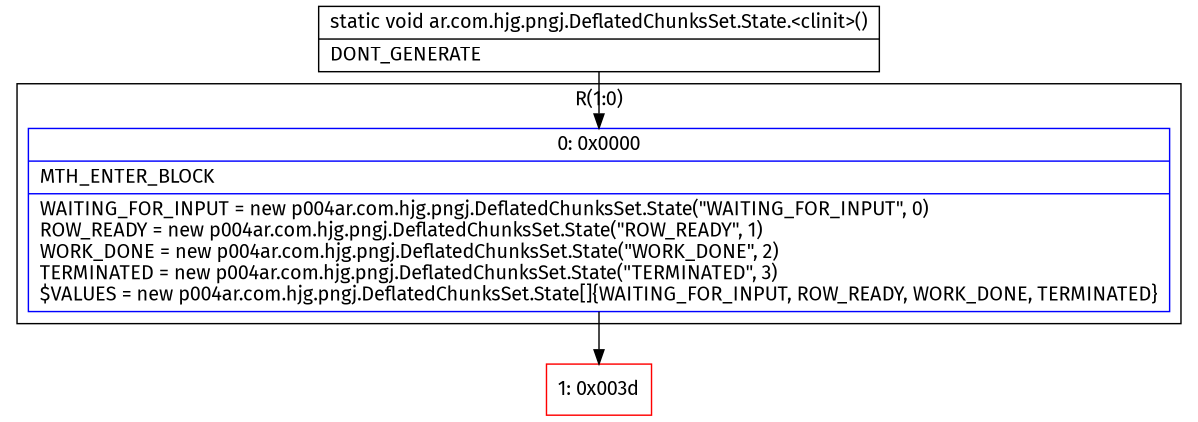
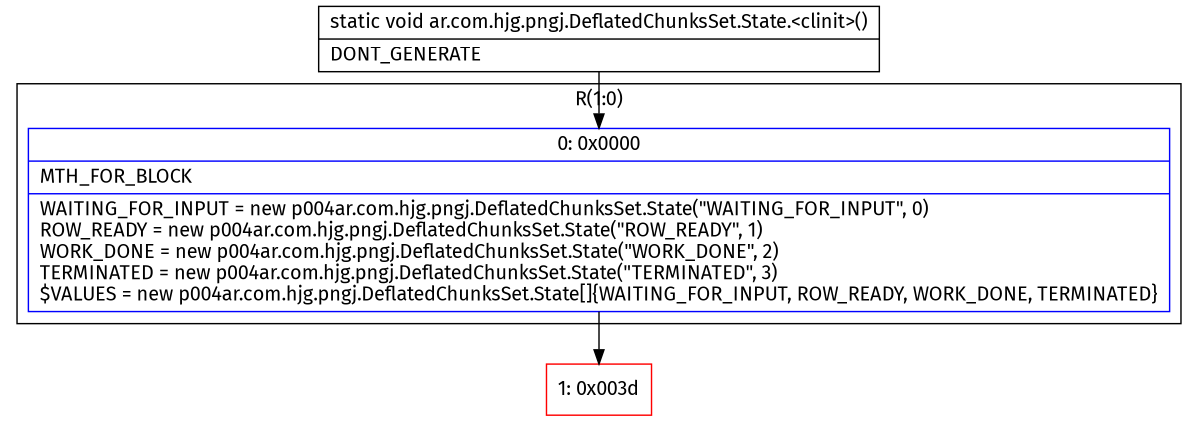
node "0: 0x0000": text "MTH_ENTER_BLOCK" -> "MTH_FOR_BLOCK"
